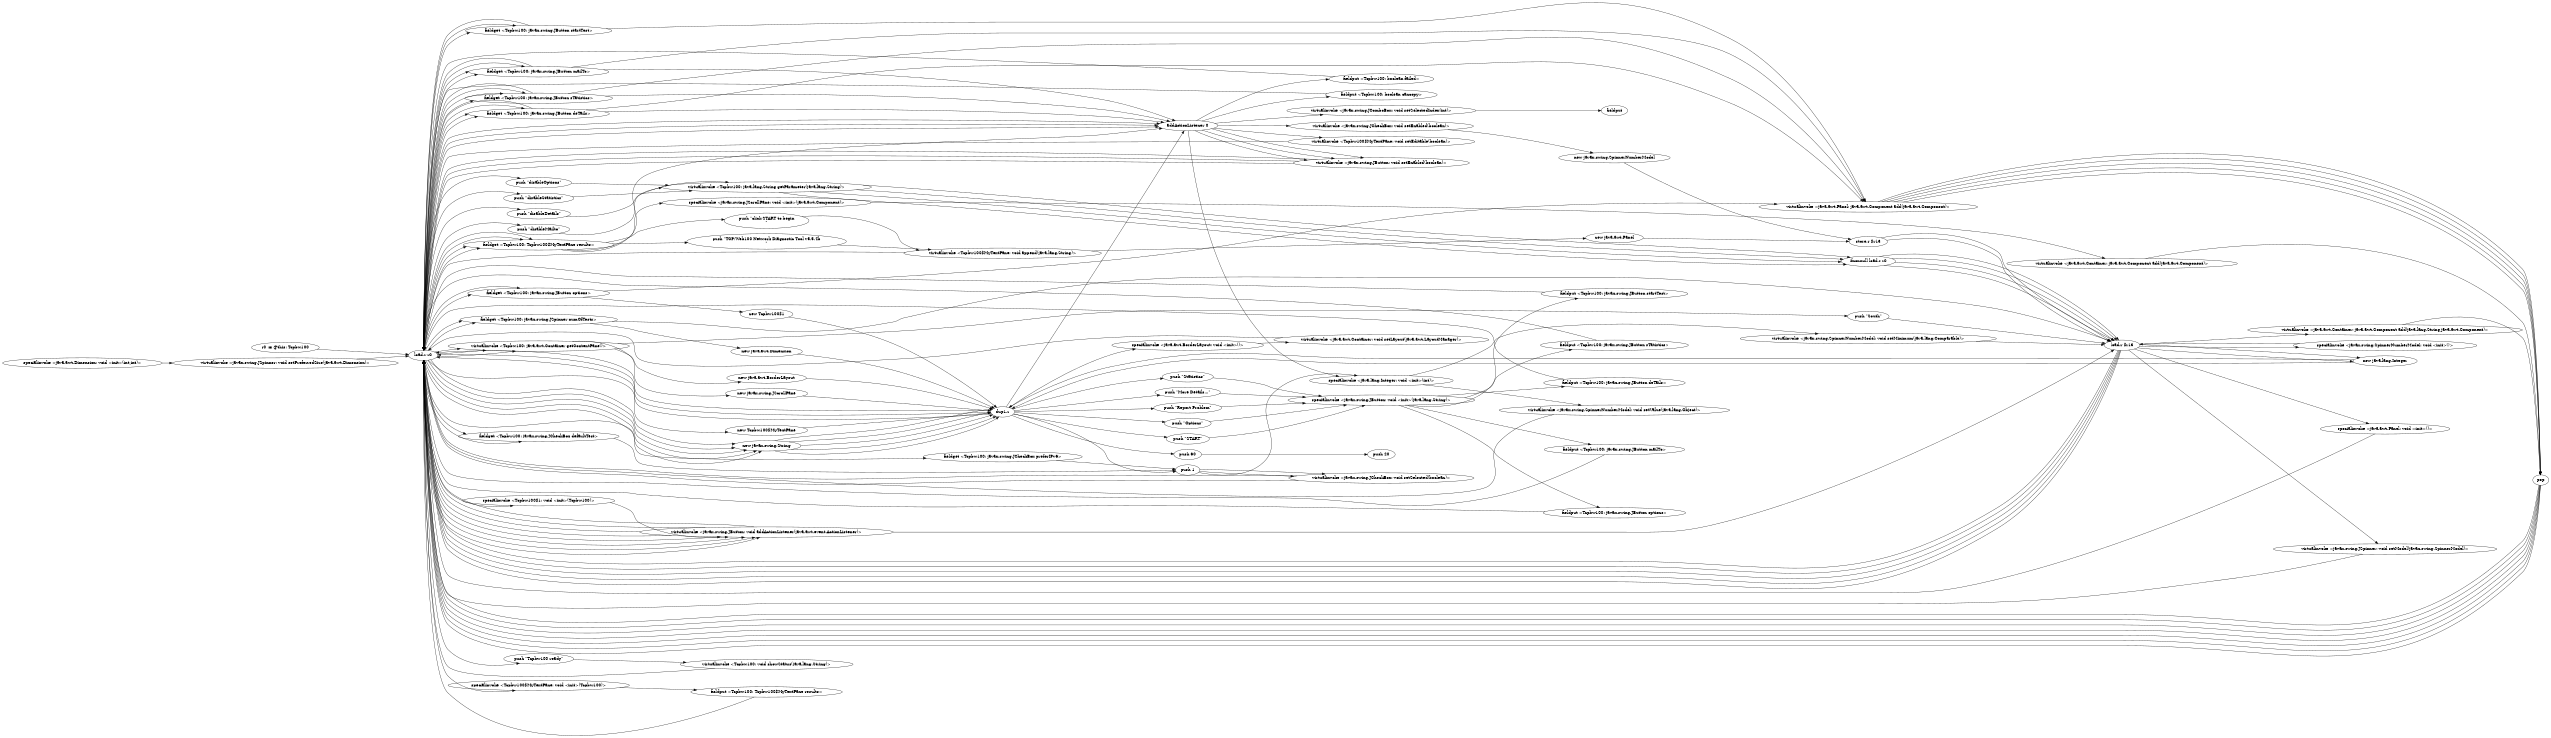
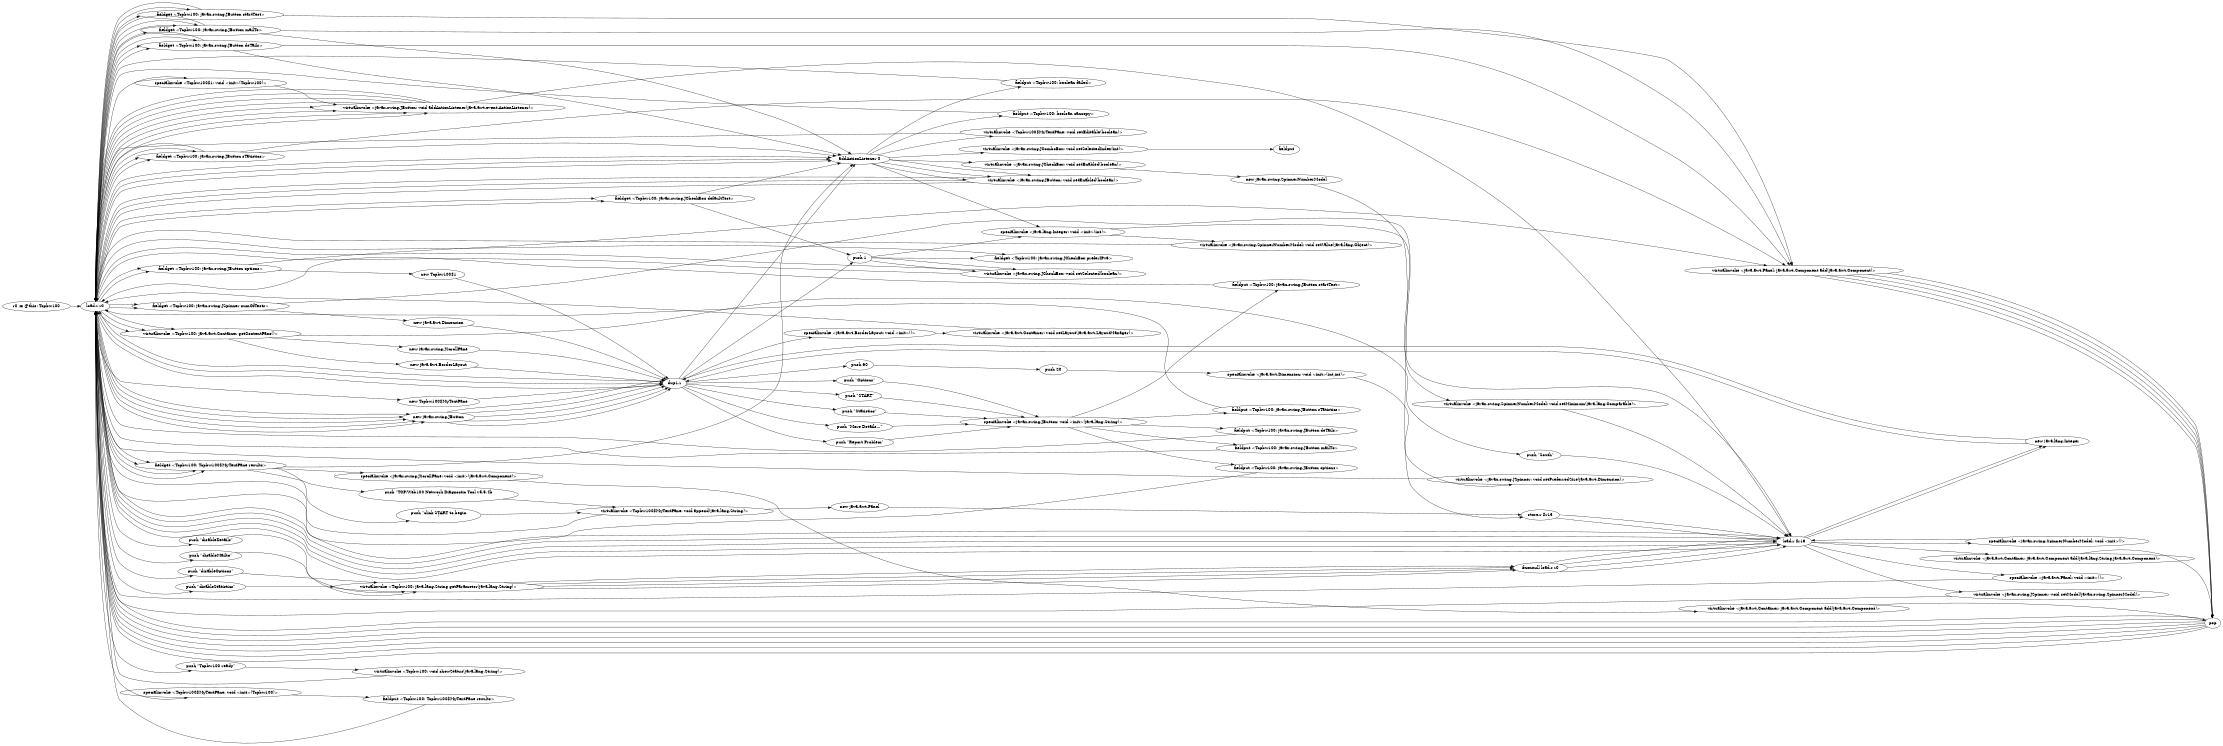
edge "fieldget <Tcpbw100: javax.swing.JCheckBox defaultTest>" -> "addActionListener 0": added
edge "push 20" -> "specialinvoke <java.awt.Dimension: void <init>(int,int)>": added
node "new javax.swing.String": label "new javax.swing.String" -> "new javax.swing.JButton"
edge "fieldget <Tcpbw100: javax.swing.JCheckBox preferIPv6>" -> "push 1": reversed
